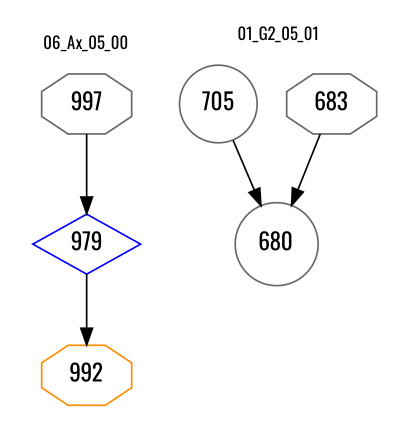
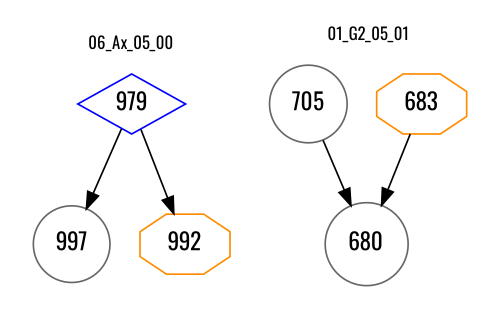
node "997": shape octagon -> circle
node "683": color gray40 -> darkorange
edge "997" -> "979": reversed
